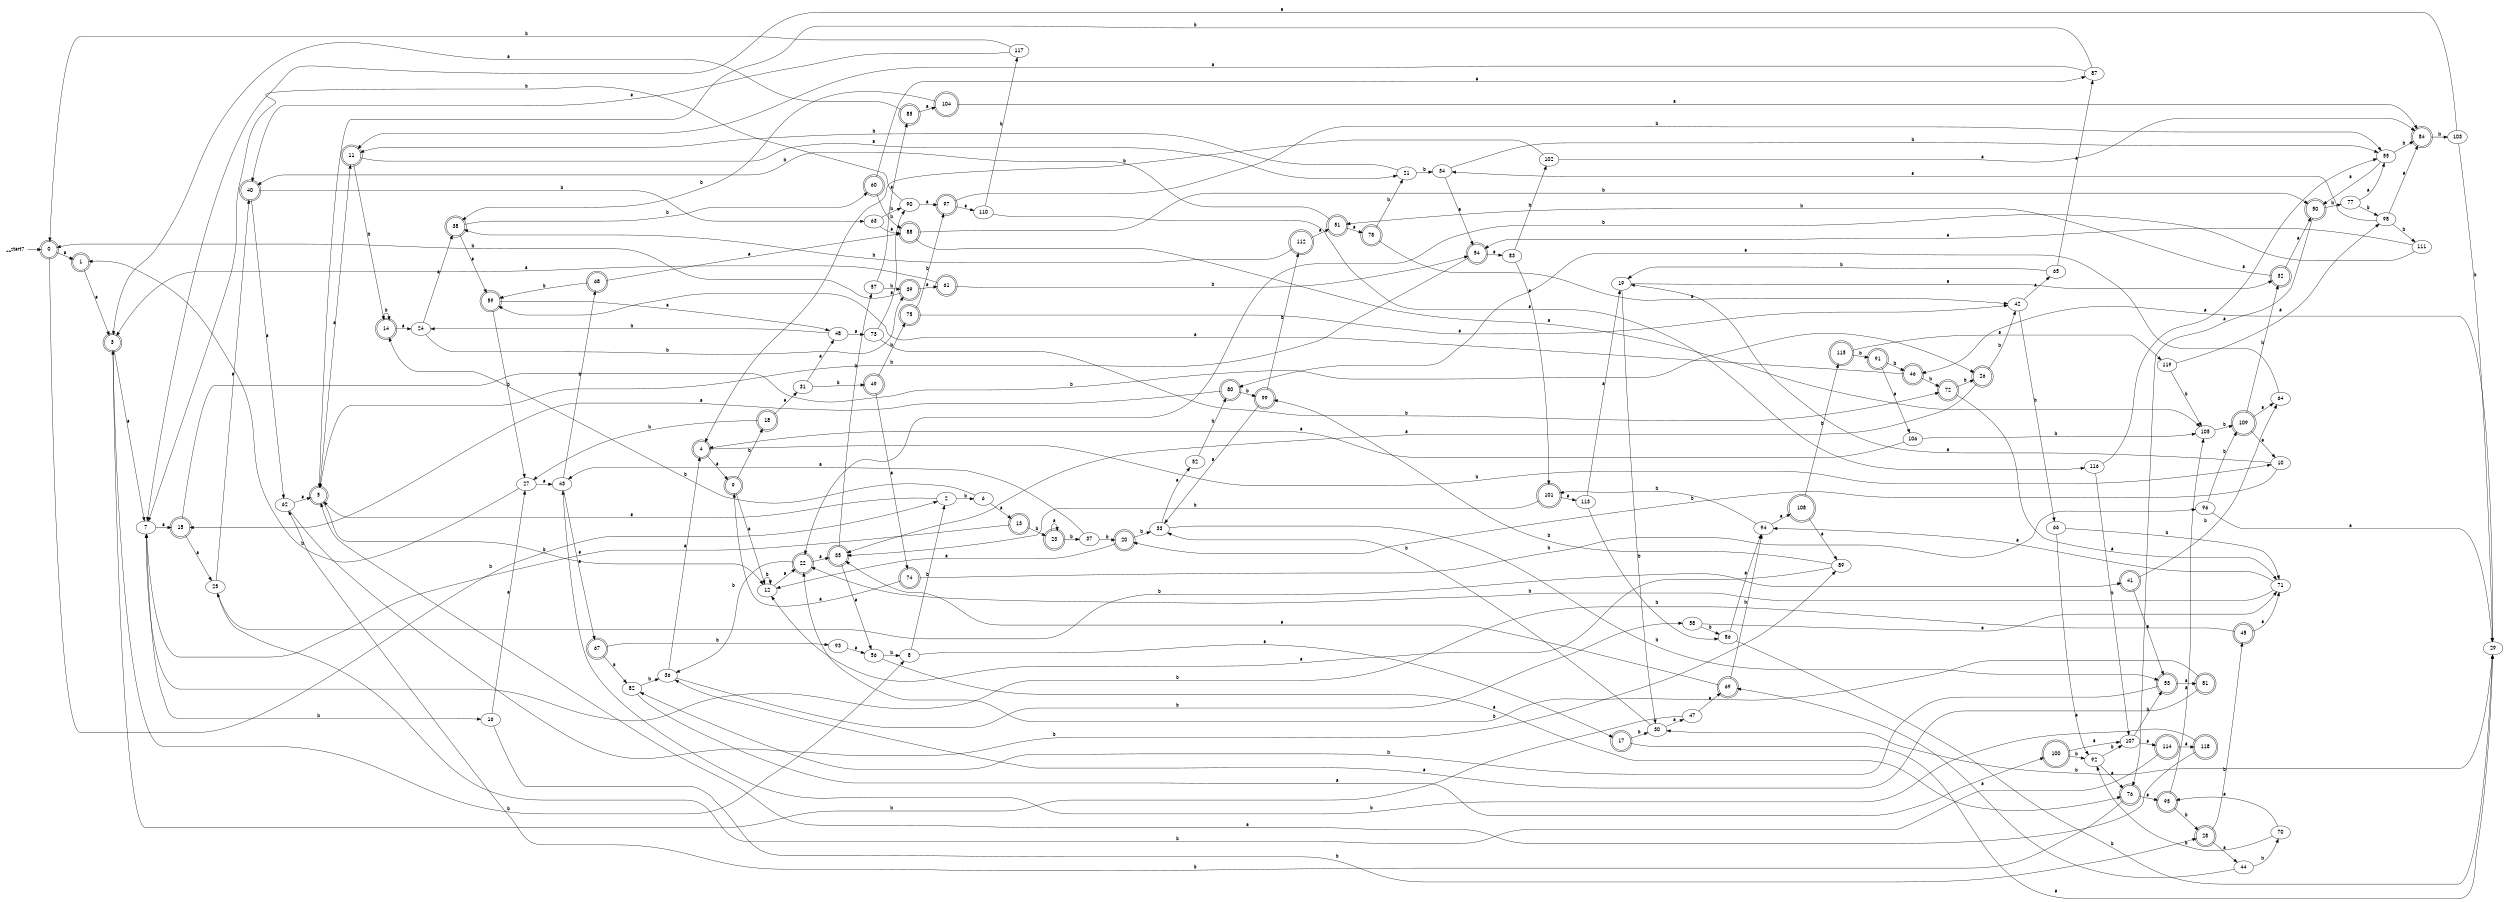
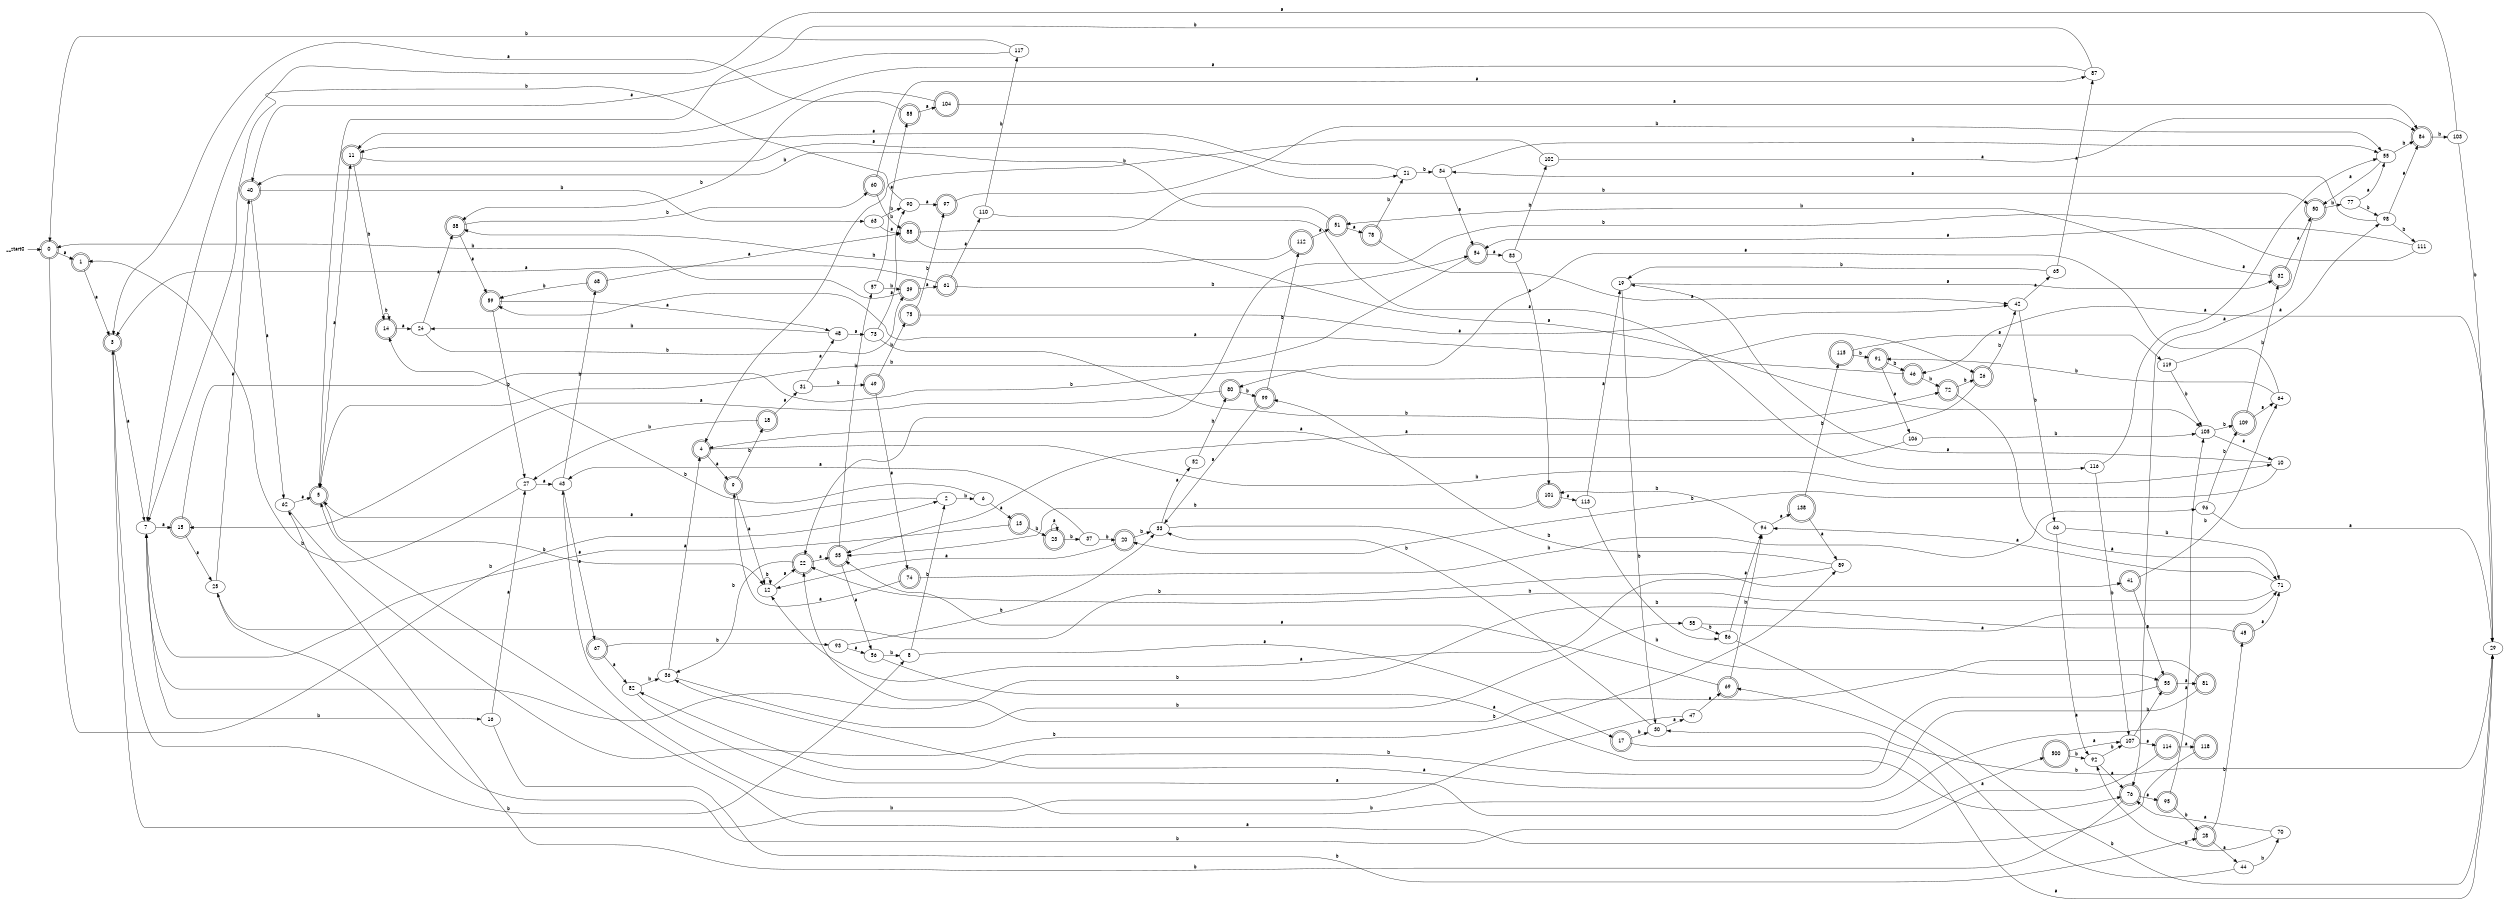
edge "21" -> "11": label "b" -> "a"
edge "97" -> "110": now "61" -> "110"
node "__start7": label "__start7" -> "__start0"
edge "64" -> "91": added, label "b"
edge "109" -> "10": now "105" -> "10"
node "108": label "108" -> "138"
edge "93" -> "33": added, label "b"
node "100": label "100" -> "500"
edge "70" -> "95": now "70" -> "76"
